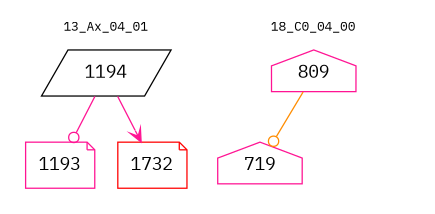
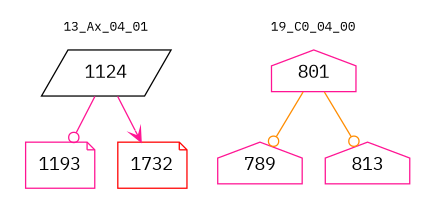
cluster "18_C0_04_00": label "18_C0_04_00" -> "19_C0_04_00"
node "1194": label "1194" -> "1124"
node "809": label "809" -> "801"
node "719": label "719" -> "789"
node "813": added
